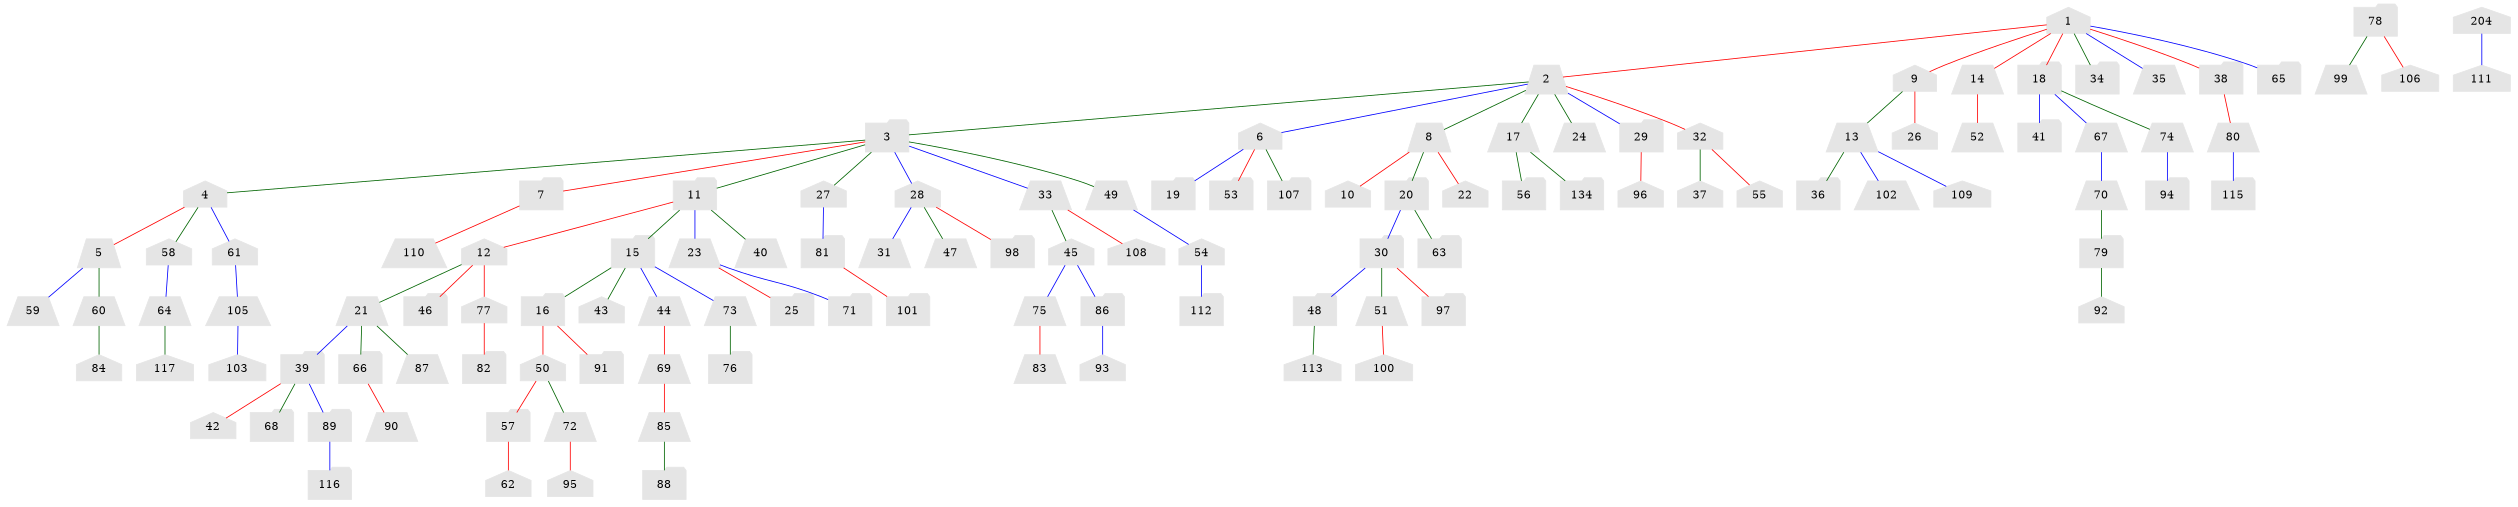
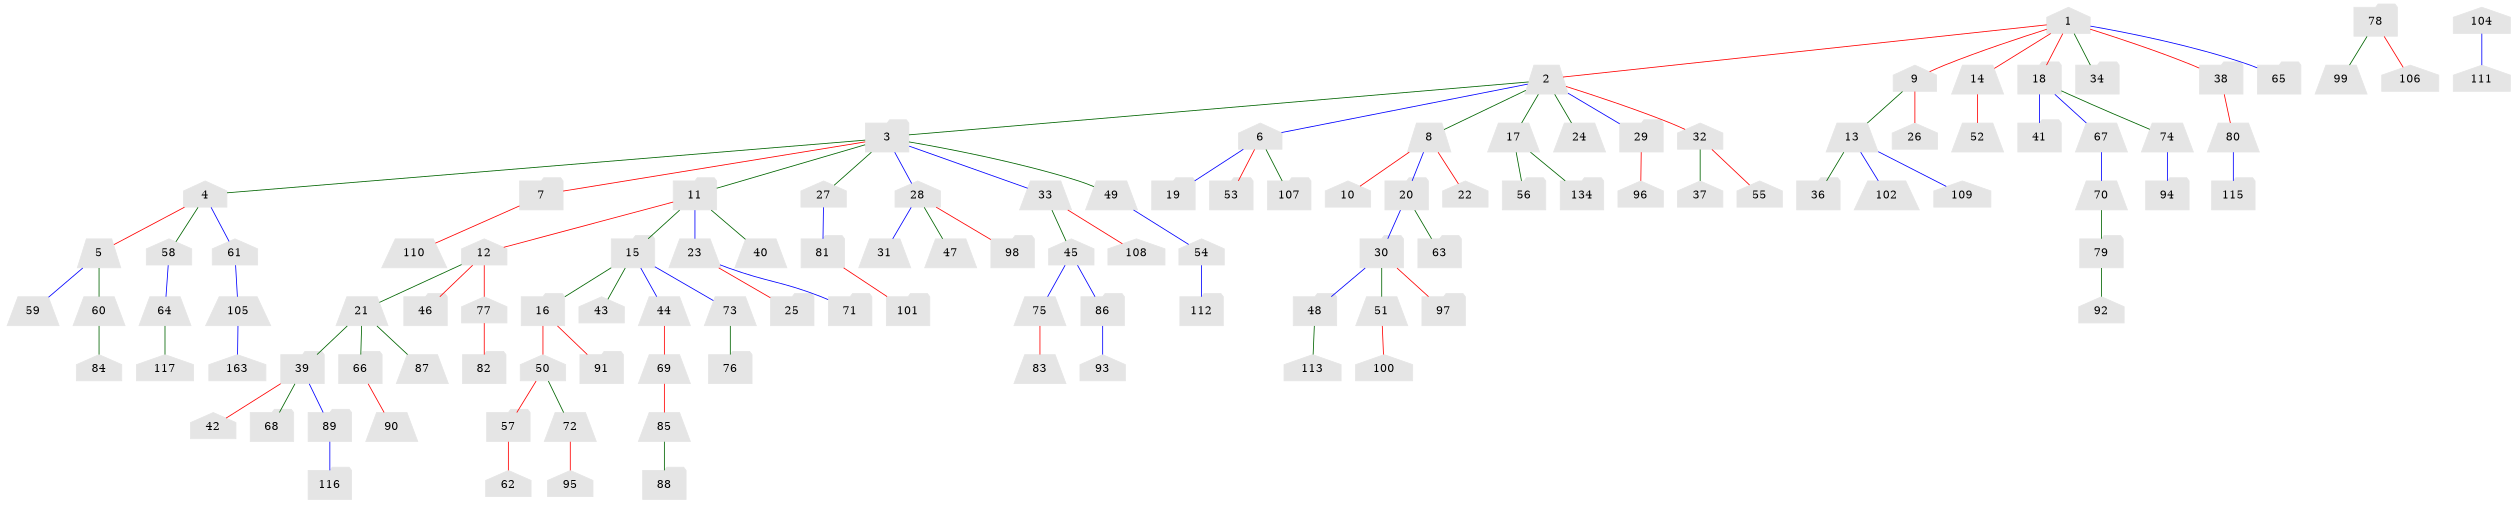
node "204": label "204" -> "104"
node "35": removed
edge "8" -- "20": color darkgreen -> blue
edge "21" -- "39": color blue -> darkgreen
node "103": label "103" -> "163"
